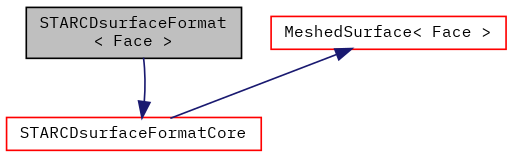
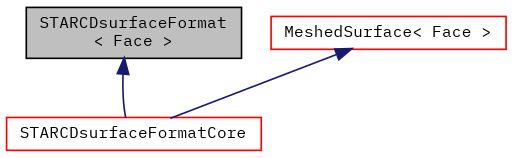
edge "STARCDsurfaceFormat < Face >" -> "STARCDsurfaceFormatCore": reversed
